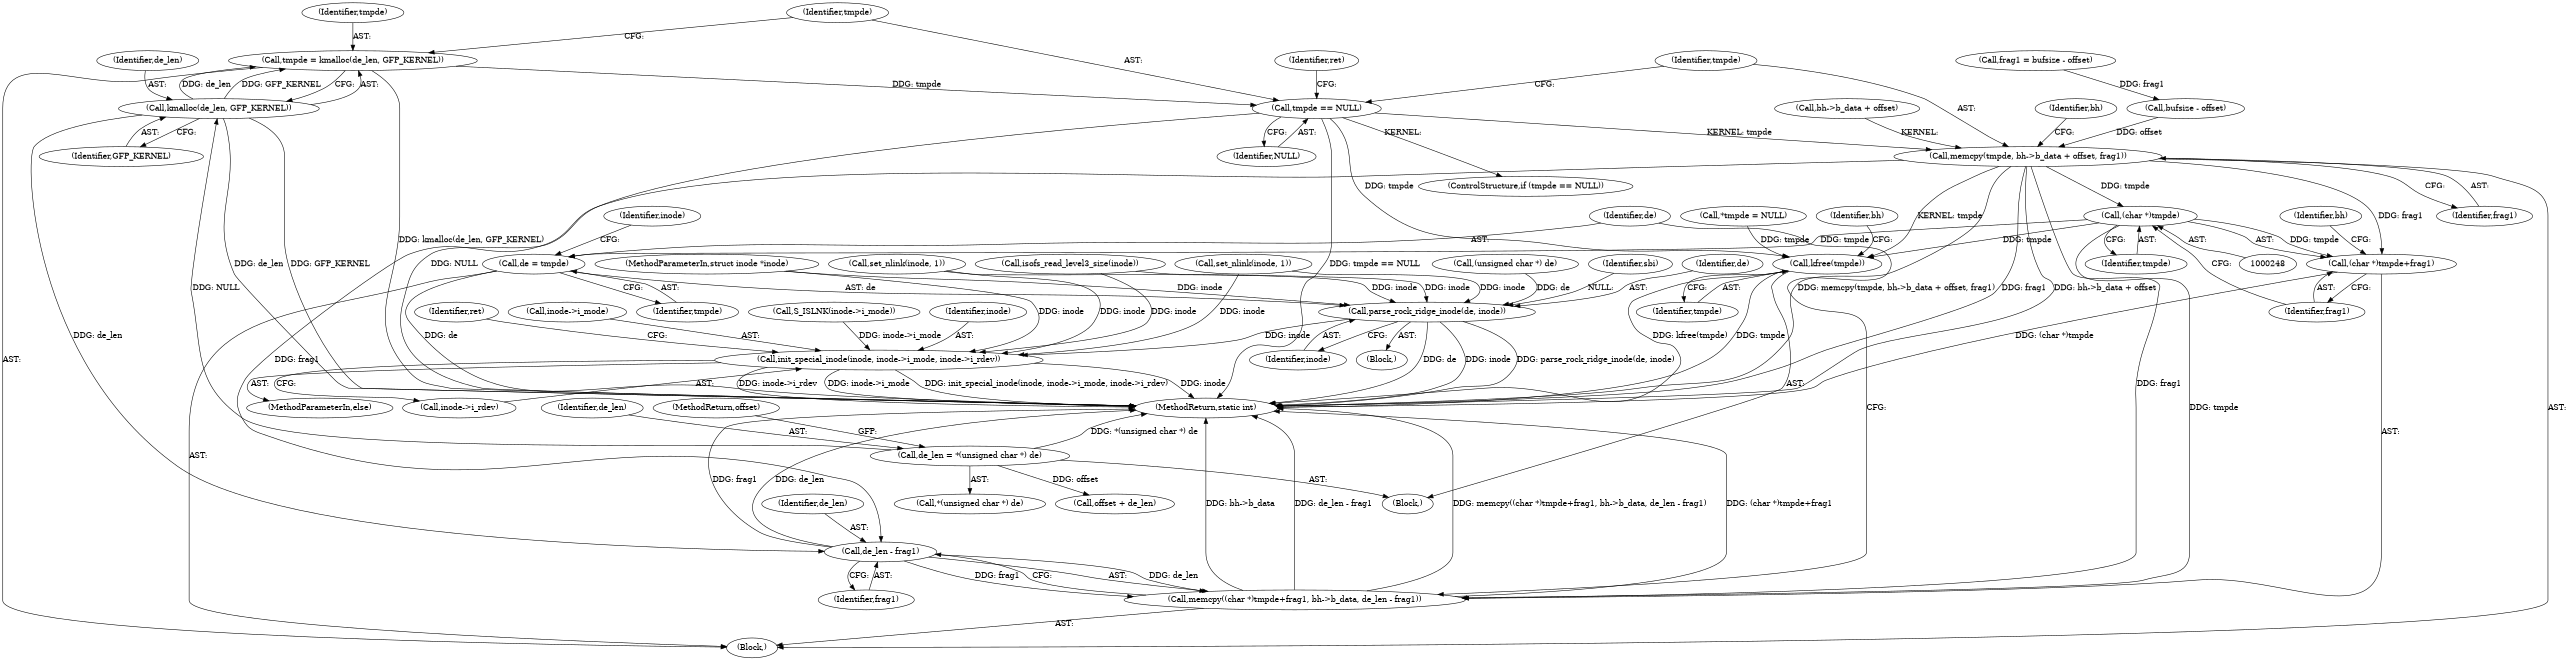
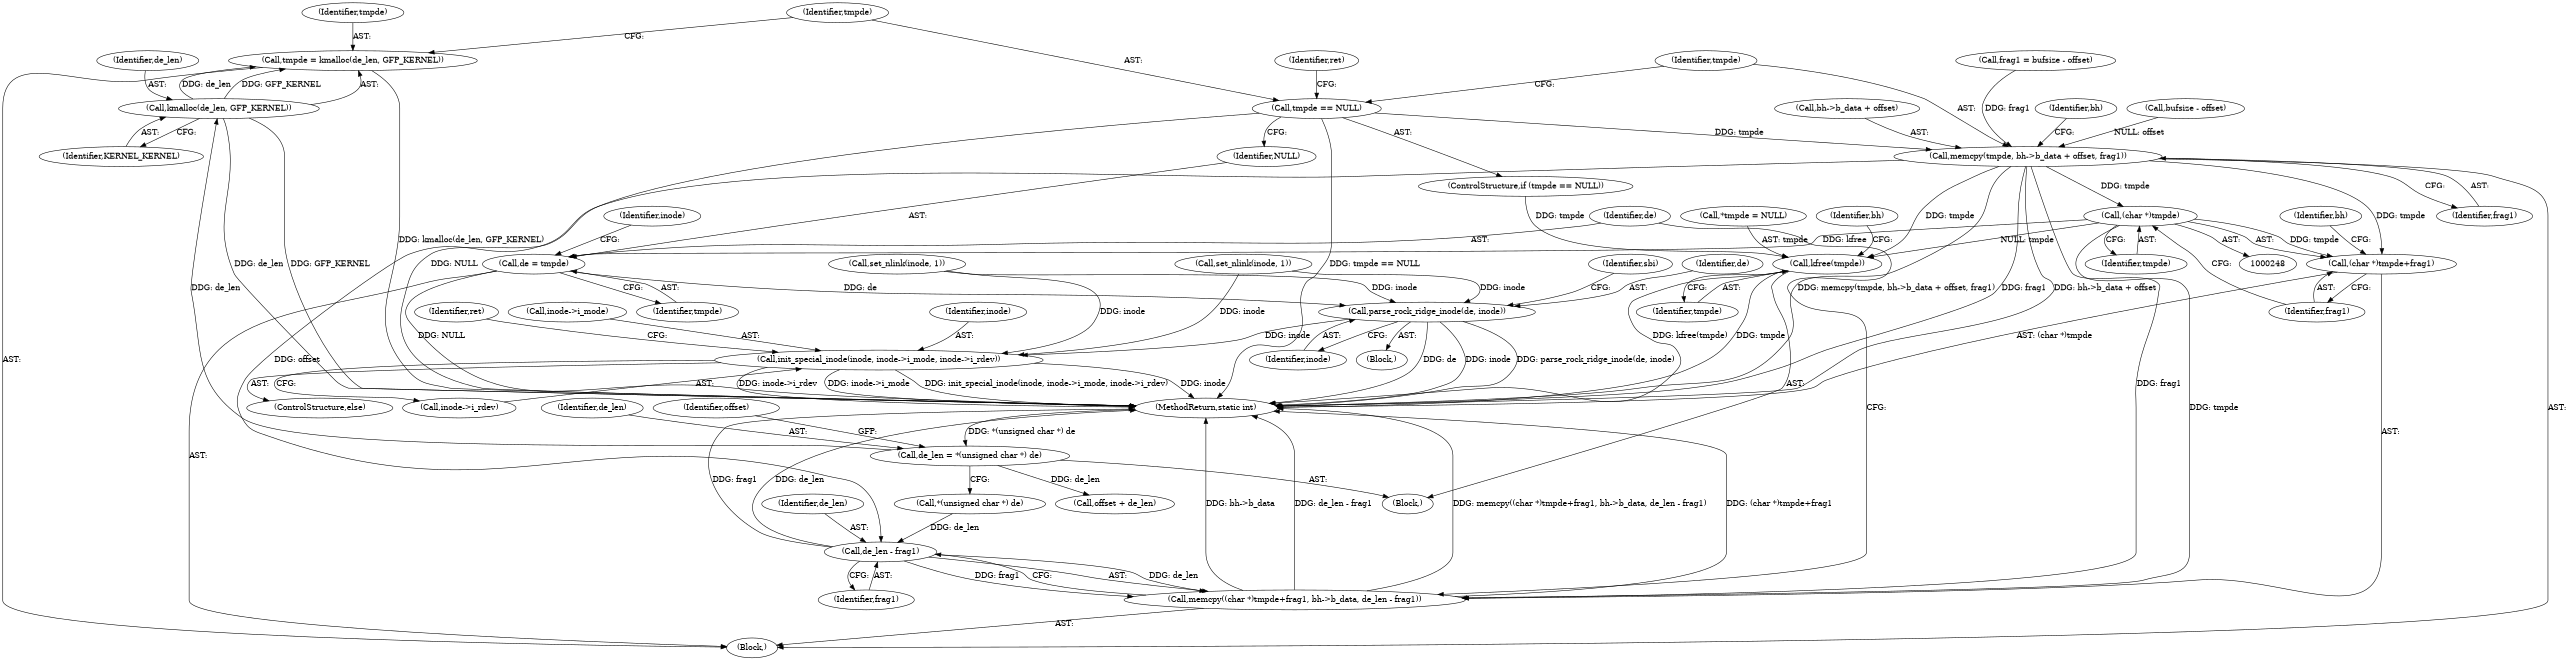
edge "(Call,frag1 = bufsize - offset)" -> "(Call,bufsize - offset)": now "(Call,frag1 = bufsize - offset)" -> "(Call,memcpy(tmpde, bh->b_data + offset, frag1))"
edge "(Call,tmpde = kmalloc(de_len, GFP_KERNEL))" -> "(Call,tmpde == NULL)": removed, label "DDG: tmpde"
edge "(Call,tmpde = kmalloc(de_len, GFP_KERNEL))" -> "(Call,kmalloc(de_len, GFP_KERNEL))": removed, label "CFG:"
edge "(Call,tmpde == NULL)" -> "(ControlStructure,if (tmpde == NULL))": label "KERNEL: " -> "AST: "
edge "(Call,tmpde == NULL)" -> "(Call,memcpy(tmpde, bh->b_data + offset, frag1))": label "KERNEL: tmpde" -> "DDG: tmpde"
edge "(Call,bh->b_data + offset)" -> "(Call,memcpy(tmpde, bh->b_data + offset, frag1))": label "KERNEL: " -> "AST: "
edge "(Call,bufsize - offset)" -> "(Call,memcpy(tmpde, bh->b_data + offset, frag1))": label "DDG: offset" -> "NULL: offset"
edge "(Identifier,NULL)" -> "(Call,tmpde == NULL)": now "(Identifier,NULL)" -> "(Call,de = tmpde)"
node "(Identifier,GFP_KERNEL)": label "(Identifier,GFP_KERNEL)" -> "(Identifier,KERNEL_KERNEL)"
edge "(Call,memcpy(tmpde, bh->b_data + offset, frag1))" -> "(Call,kfree(tmpde))": label "KERNEL: tmpde" -> "DDG: tmpde"
edge "(Call,memcpy(tmpde, bh->b_data + offset, frag1))" -> "(Call,(char *)tmpde+frag1)": label "DDG: frag1" -> "DDG: tmpde"
edge "(Call,*tmpde = NULL)" -> "(Call,kfree(tmpde))": label "DDG: tmpde" -> "AST: tmpde"
edge "(Call,(char *)tmpde)" -> "(Call,de = tmpde)": label "DDG: tmpde" -> "DDG: kfree"
edge "(Call,(char *)tmpde)" -> "(Call,kfree(tmpde))": label "DDG: tmpde" -> "NULL: tmpde"
edge "(Call,tmpde == NULL)" -> "(Call,kfree(tmpde))": now "(ControlStructure,if (tmpde == NULL))" -> "(Call,kfree(tmpde))"
edge "1000248" -> "(Call,(char *)tmpde)": reversed
node "(MethodParameterIn,struct inode *inode)": removed
node "(Call,isofs_read_level3_size(inode))": removed
node "(Call,(unsigned char *) de)": removed
edge "(Call,de_len = *(unsigned char *) de)" -> "(Call,kmalloc(de_len, GFP_KERNEL))": label "DDG: NULL" -> "DDG: de_len"
edge "(Call,de = tmpde)" -> "(Call,parse_rock_ridge_inode(de, inode))": label "AST: de" -> "DDG: de"
edge "(Identifier,sbi)" -> "(Call,parse_rock_ridge_inode(de, inode))": label "NULL: " -> "CFG: "
node "(Call,S_ISLNK(inode->i_mode))": removed
edge "(Call,de = tmpde)" -> "(MethodReturn,static int)": label "DDG: de" -> "DDG: NULL"
edge "(Call,(char *)tmpde+frag1)" -> "(MethodReturn,static int)": label "DDG: (char *)tmpde" -> "AST: (char *)tmpde"
edge "(Call,memcpy(tmpde, bh->b_data + offset, frag1))" -> "(Call,de_len - frag1)": label "DDG: frag1" -> "DDG: offset"
node "(MethodParameterIn,else)": label "(MethodParameterIn,else)" -> "(ControlStructure,else)"
node "(MethodReturn,offset)": label "(MethodReturn,offset)" -> "(Identifier,offset)"
edge "(Call,de_len = *(unsigned char *) de)" -> "(MethodReturn,static int)": reversed
edge "(Call,de_len = *(unsigned char *) de)" -> "(Call,*(unsigned char *) de)": label "AST: " -> "CFG: "
edge "(Call,de_len = *(unsigned char *) de)" -> "(Call,offset + de_len)": label "DDG: offset" -> "DDG: de_len"
edge "(Call,kmalloc(de_len, GFP_KERNEL))" -> "(Call,de_len - frag1)": now "(Call,*(unsigned char *) de)" -> "(Call,de_len - frag1)"
